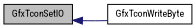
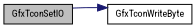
edge "GfxTconWriteByte" -> "GfxTconSetIO": reversed
